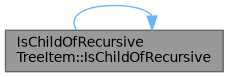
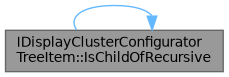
node "IsChildOfRecursive TreeItem::IsChildOfRecursive": label "IsChildOfRecursive TreeItem::IsChildOfRecursive" -> "IDisplayClusterConfigurator TreeItem::IsChildOfRecursive"
